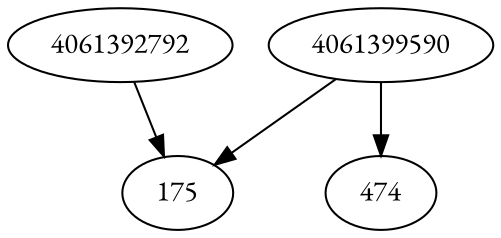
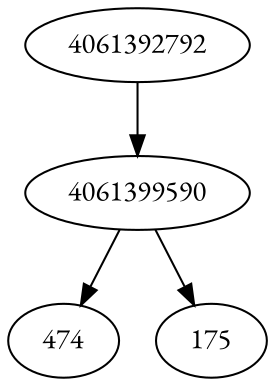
edge "4061392792" -> "175": now "4061392792" -> "4061399590"
